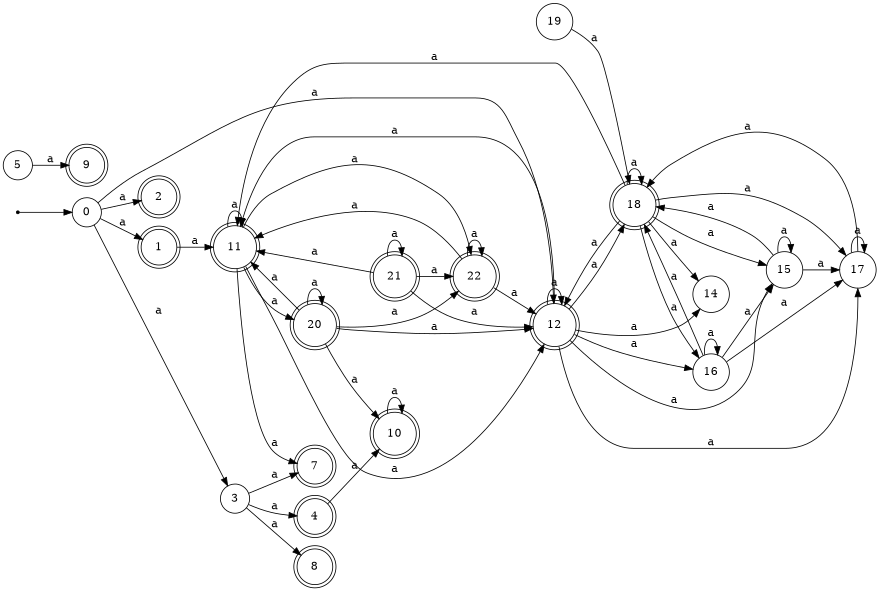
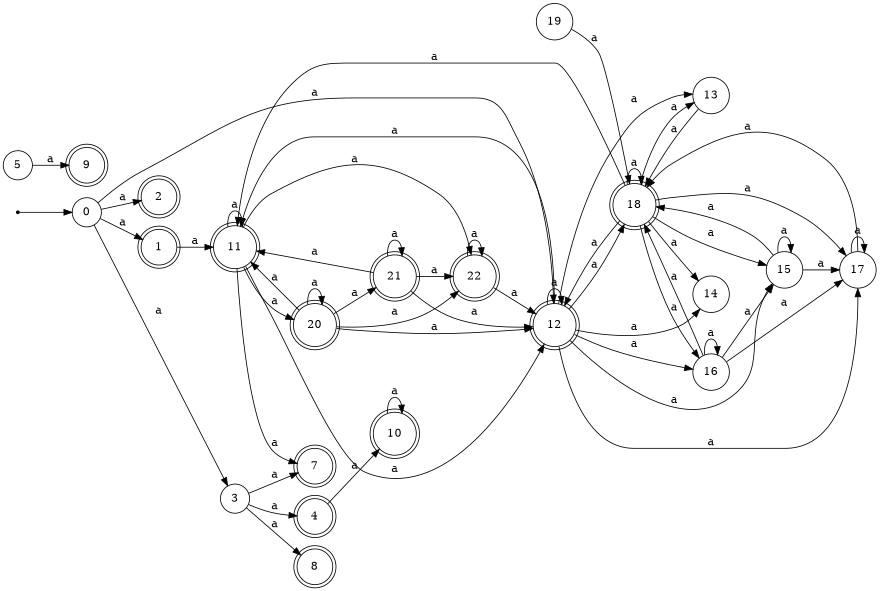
node "13": added
edge "22" -> "11": removed, label "a"
edge "20" -> "10": now "20" -> "21"
